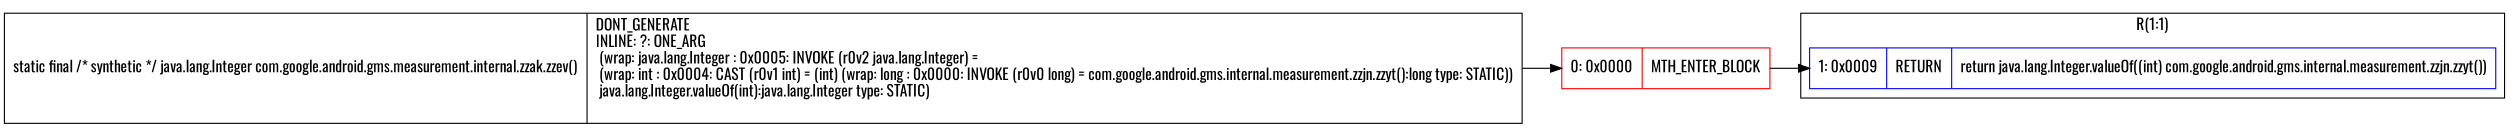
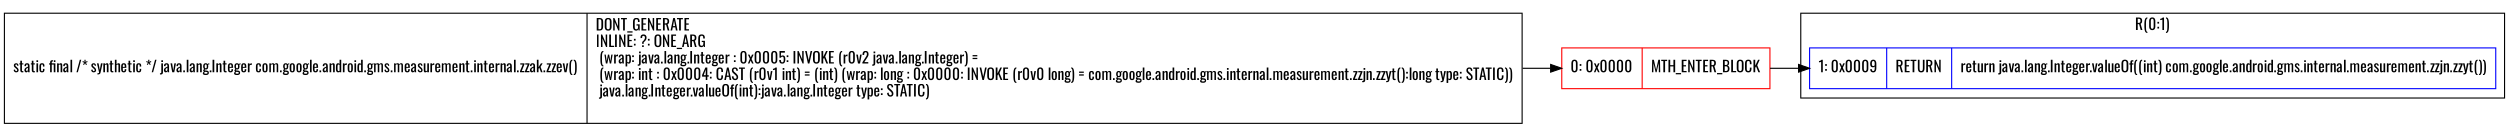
cluster "R(1:1)": label "R(1:1)" -> "R(0:1)"
